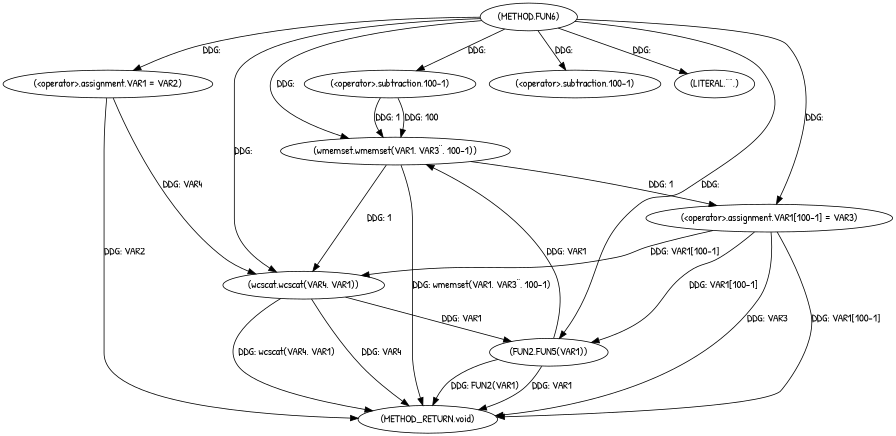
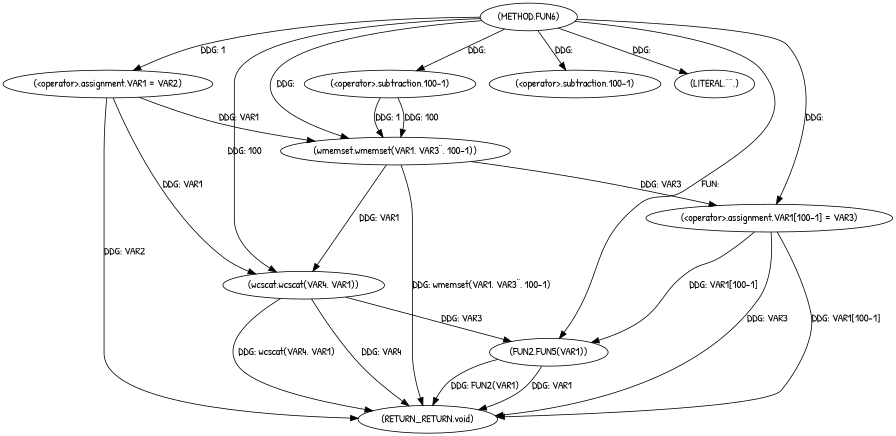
edge "(METHOD,FUN6)" -> "(<operator>.assignment,VAR1 = VAR2)": label "DDG: " -> "DDG: 1"
edge "(METHOD,FUN6)" -> "(wcscat,wcscat(VAR4, VAR1))": label "DDG: " -> "DDG: 100"
edge "(<operator>.assignment,VAR1 = VAR2)" -> "(wcscat,wcscat(VAR4, VAR1))": label "DDG: VAR4" -> "DDG: VAR1"
edge "(wmemset,wmemset(VAR1, VAR3'', 100-1))" -> "(<operator>.assignment,VAR1[100-1] = VAR3)": label "DDG: 1" -> "DDG: VAR3"
edge "(METHOD,FUN6)" -> "(FUN2,FUN5(VAR1))": label "DDG: " -> "FUN: "
edge "(wmemset,wmemset(VAR1, VAR3'', 100-1))" -> "(wcscat,wcscat(VAR4, VAR1))": label "DDG: 1" -> "DDG: VAR1"
edge "(FUN2,FUN5(VAR1))" -> "(wmemset,wmemset(VAR1, VAR3'', 100-1))": now "(<operator>.assignment,VAR1 = VAR2)" -> "(wmemset,wmemset(VAR1, VAR3'', 100-1))"
edge "(<operator>.assignment,VAR1[100-1] = VAR3)" -> "(wcscat,wcscat(VAR4, VAR1))": removed, label "DDG: VAR1[100-1]"
edge "(wcscat,wcscat(VAR4, VAR1))" -> "(FUN2,FUN5(VAR1))": label "DDG: VAR1" -> "DDG: VAR3"
node "(METHOD_RETURN,void)": label "(METHOD_RETURN,void)" -> "(RETURN_RETURN,void)"
